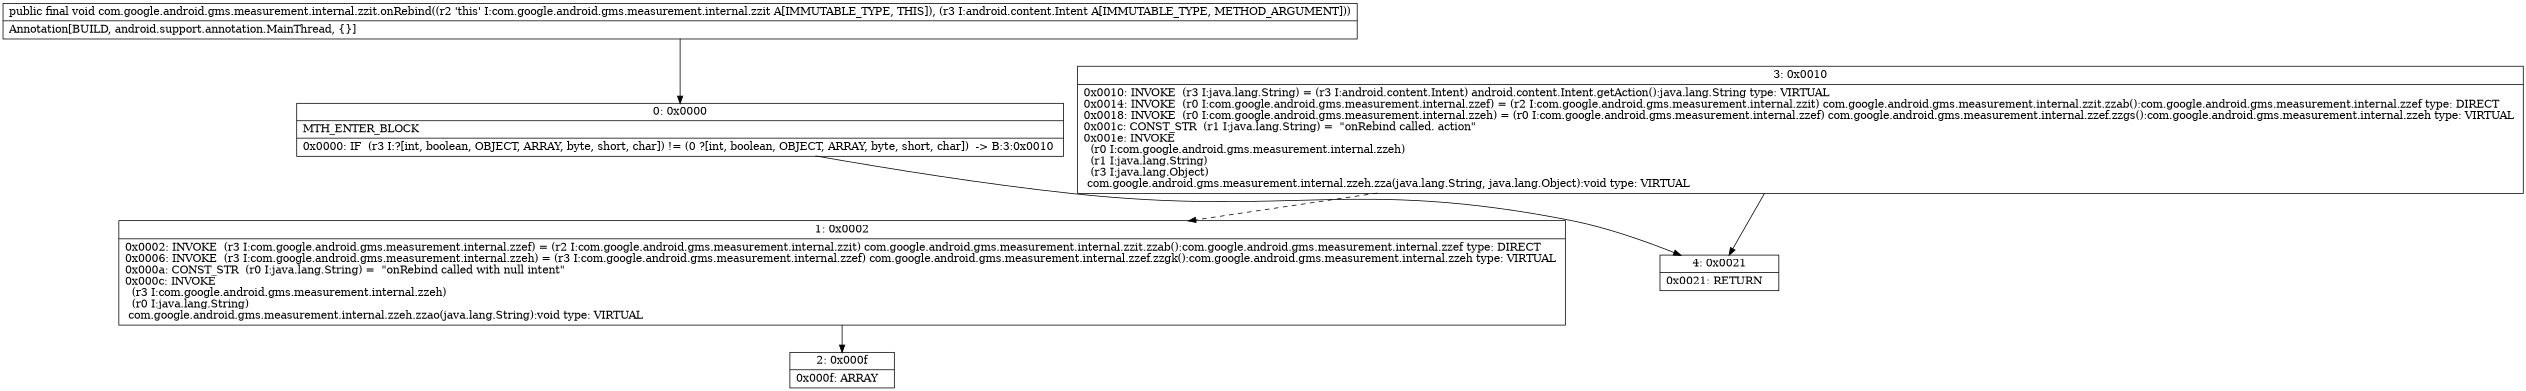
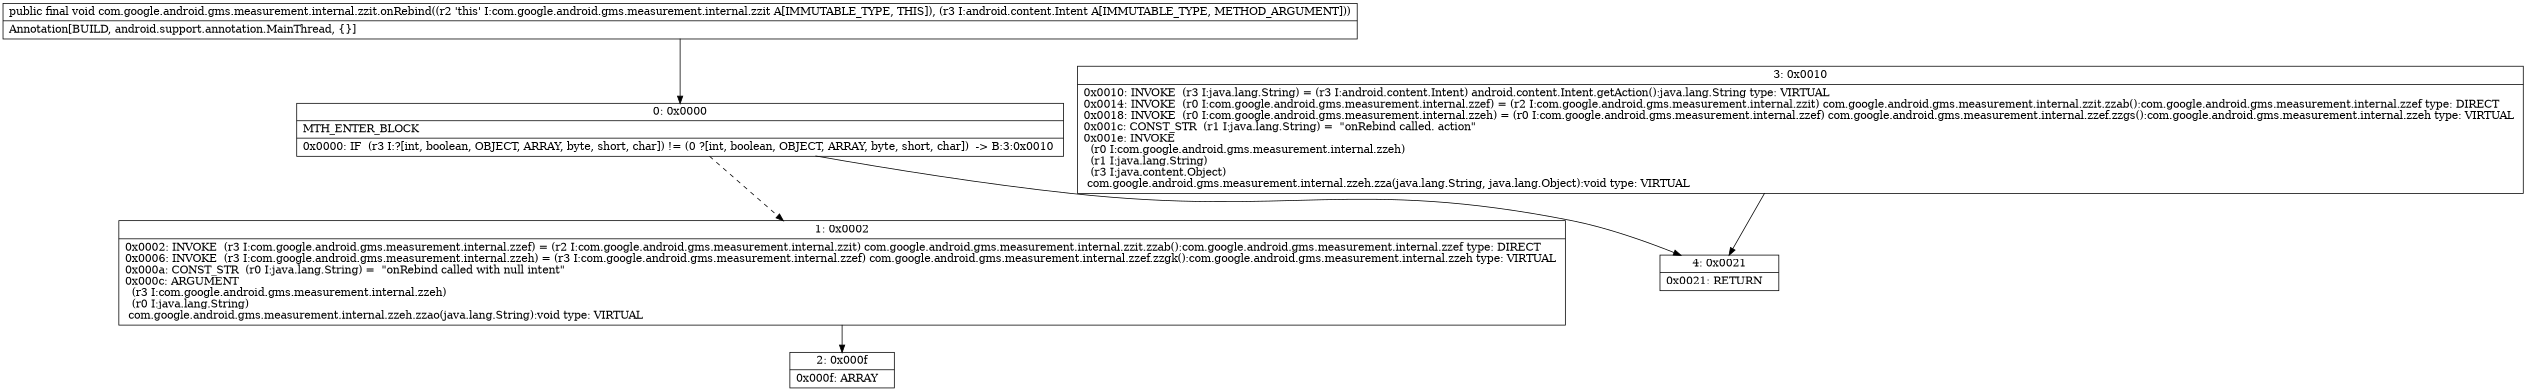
node "3: 0x0010": text "(r3 I:java.lang.Object)" -> "(r3 I:java.content.Object)"
edge "3: 0x0010" -> "1: 0x0002": now "0: 0x0000" -> "1: 0x0002"
node "1: 0x0002": text "0x000c: INVOKE" -> "0x000c: ARGUMENT"
